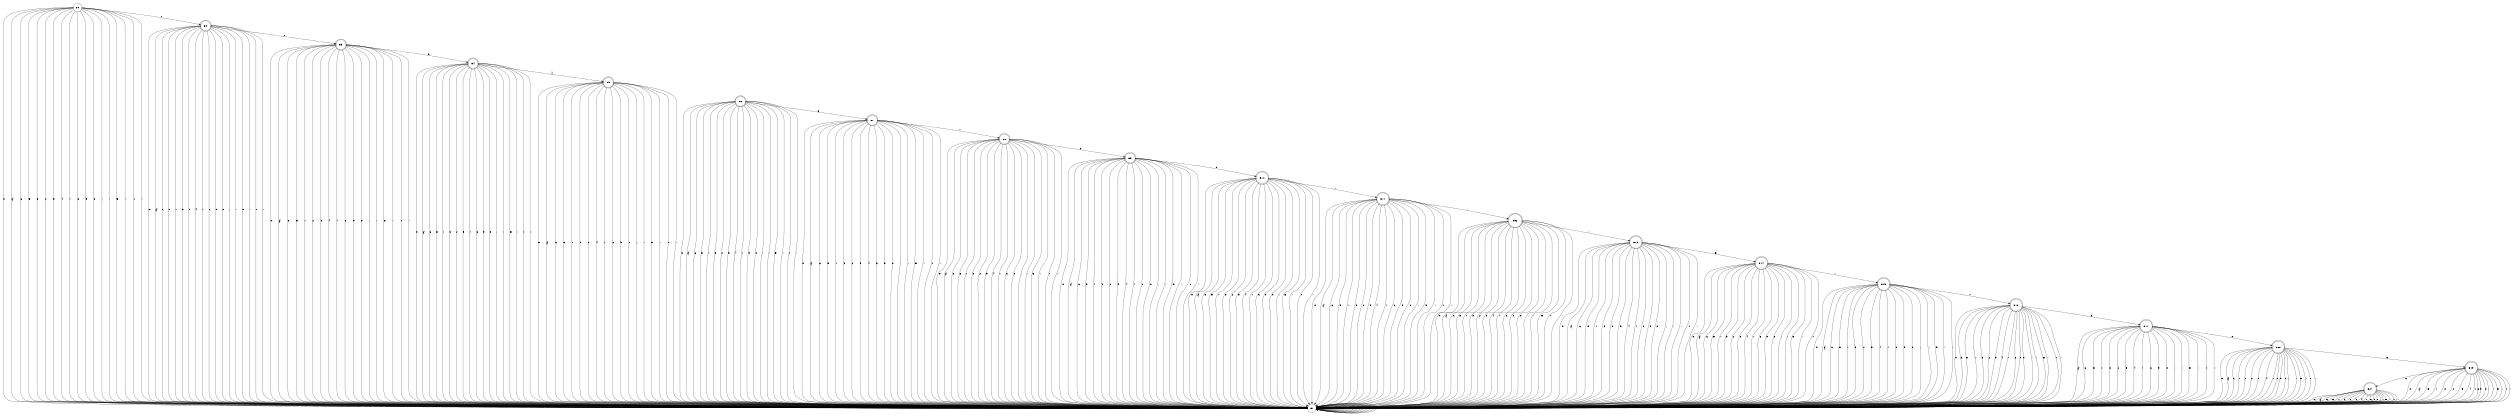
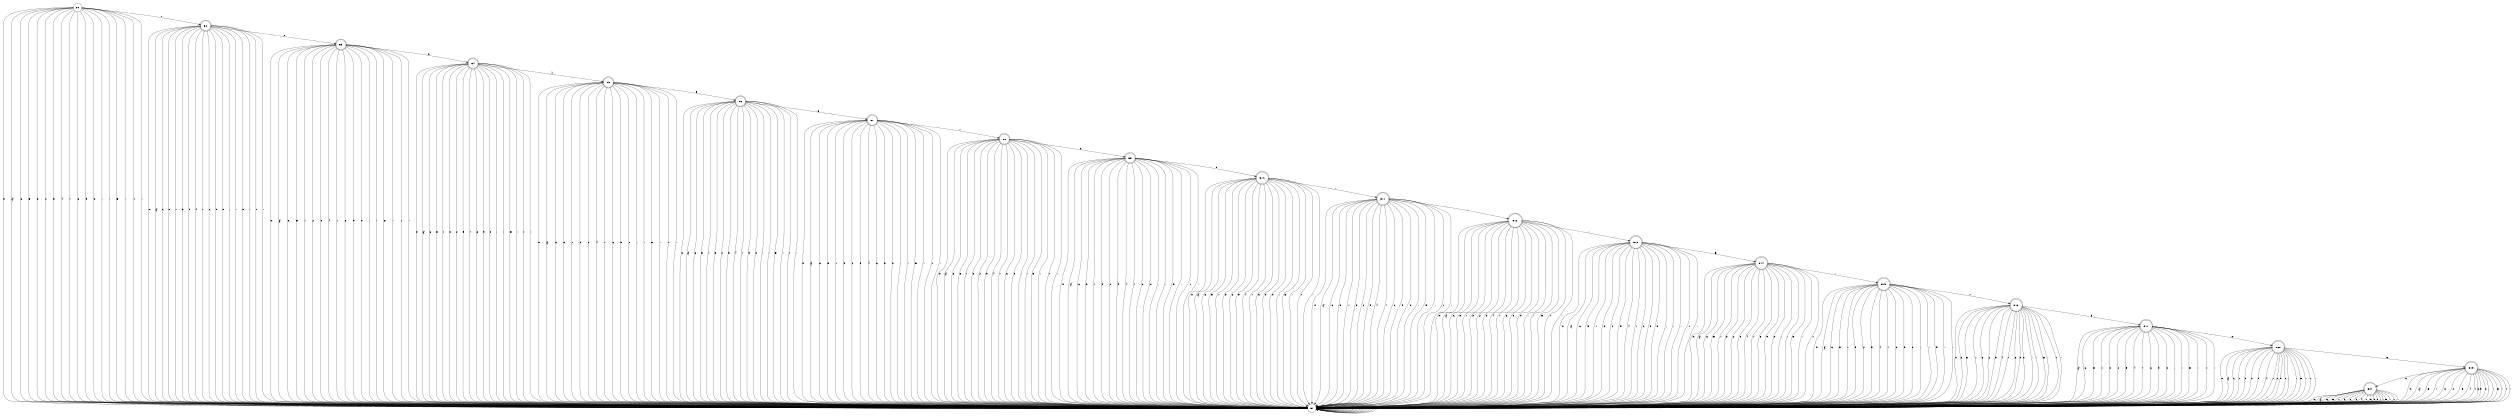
edge "Q5" -> "Q6": added, label "5"
node "Q52": label "Q52" -> "Q12"
